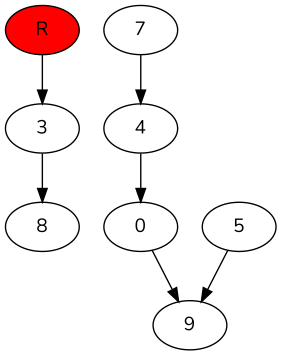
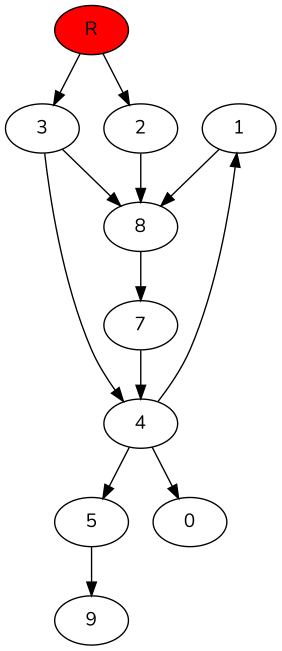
node "2": added
node "1": added
edge "8" -> "7": added
edge "0" -> "9": removed
edge "3" -> "4": added
edge "4" -> "5": added
